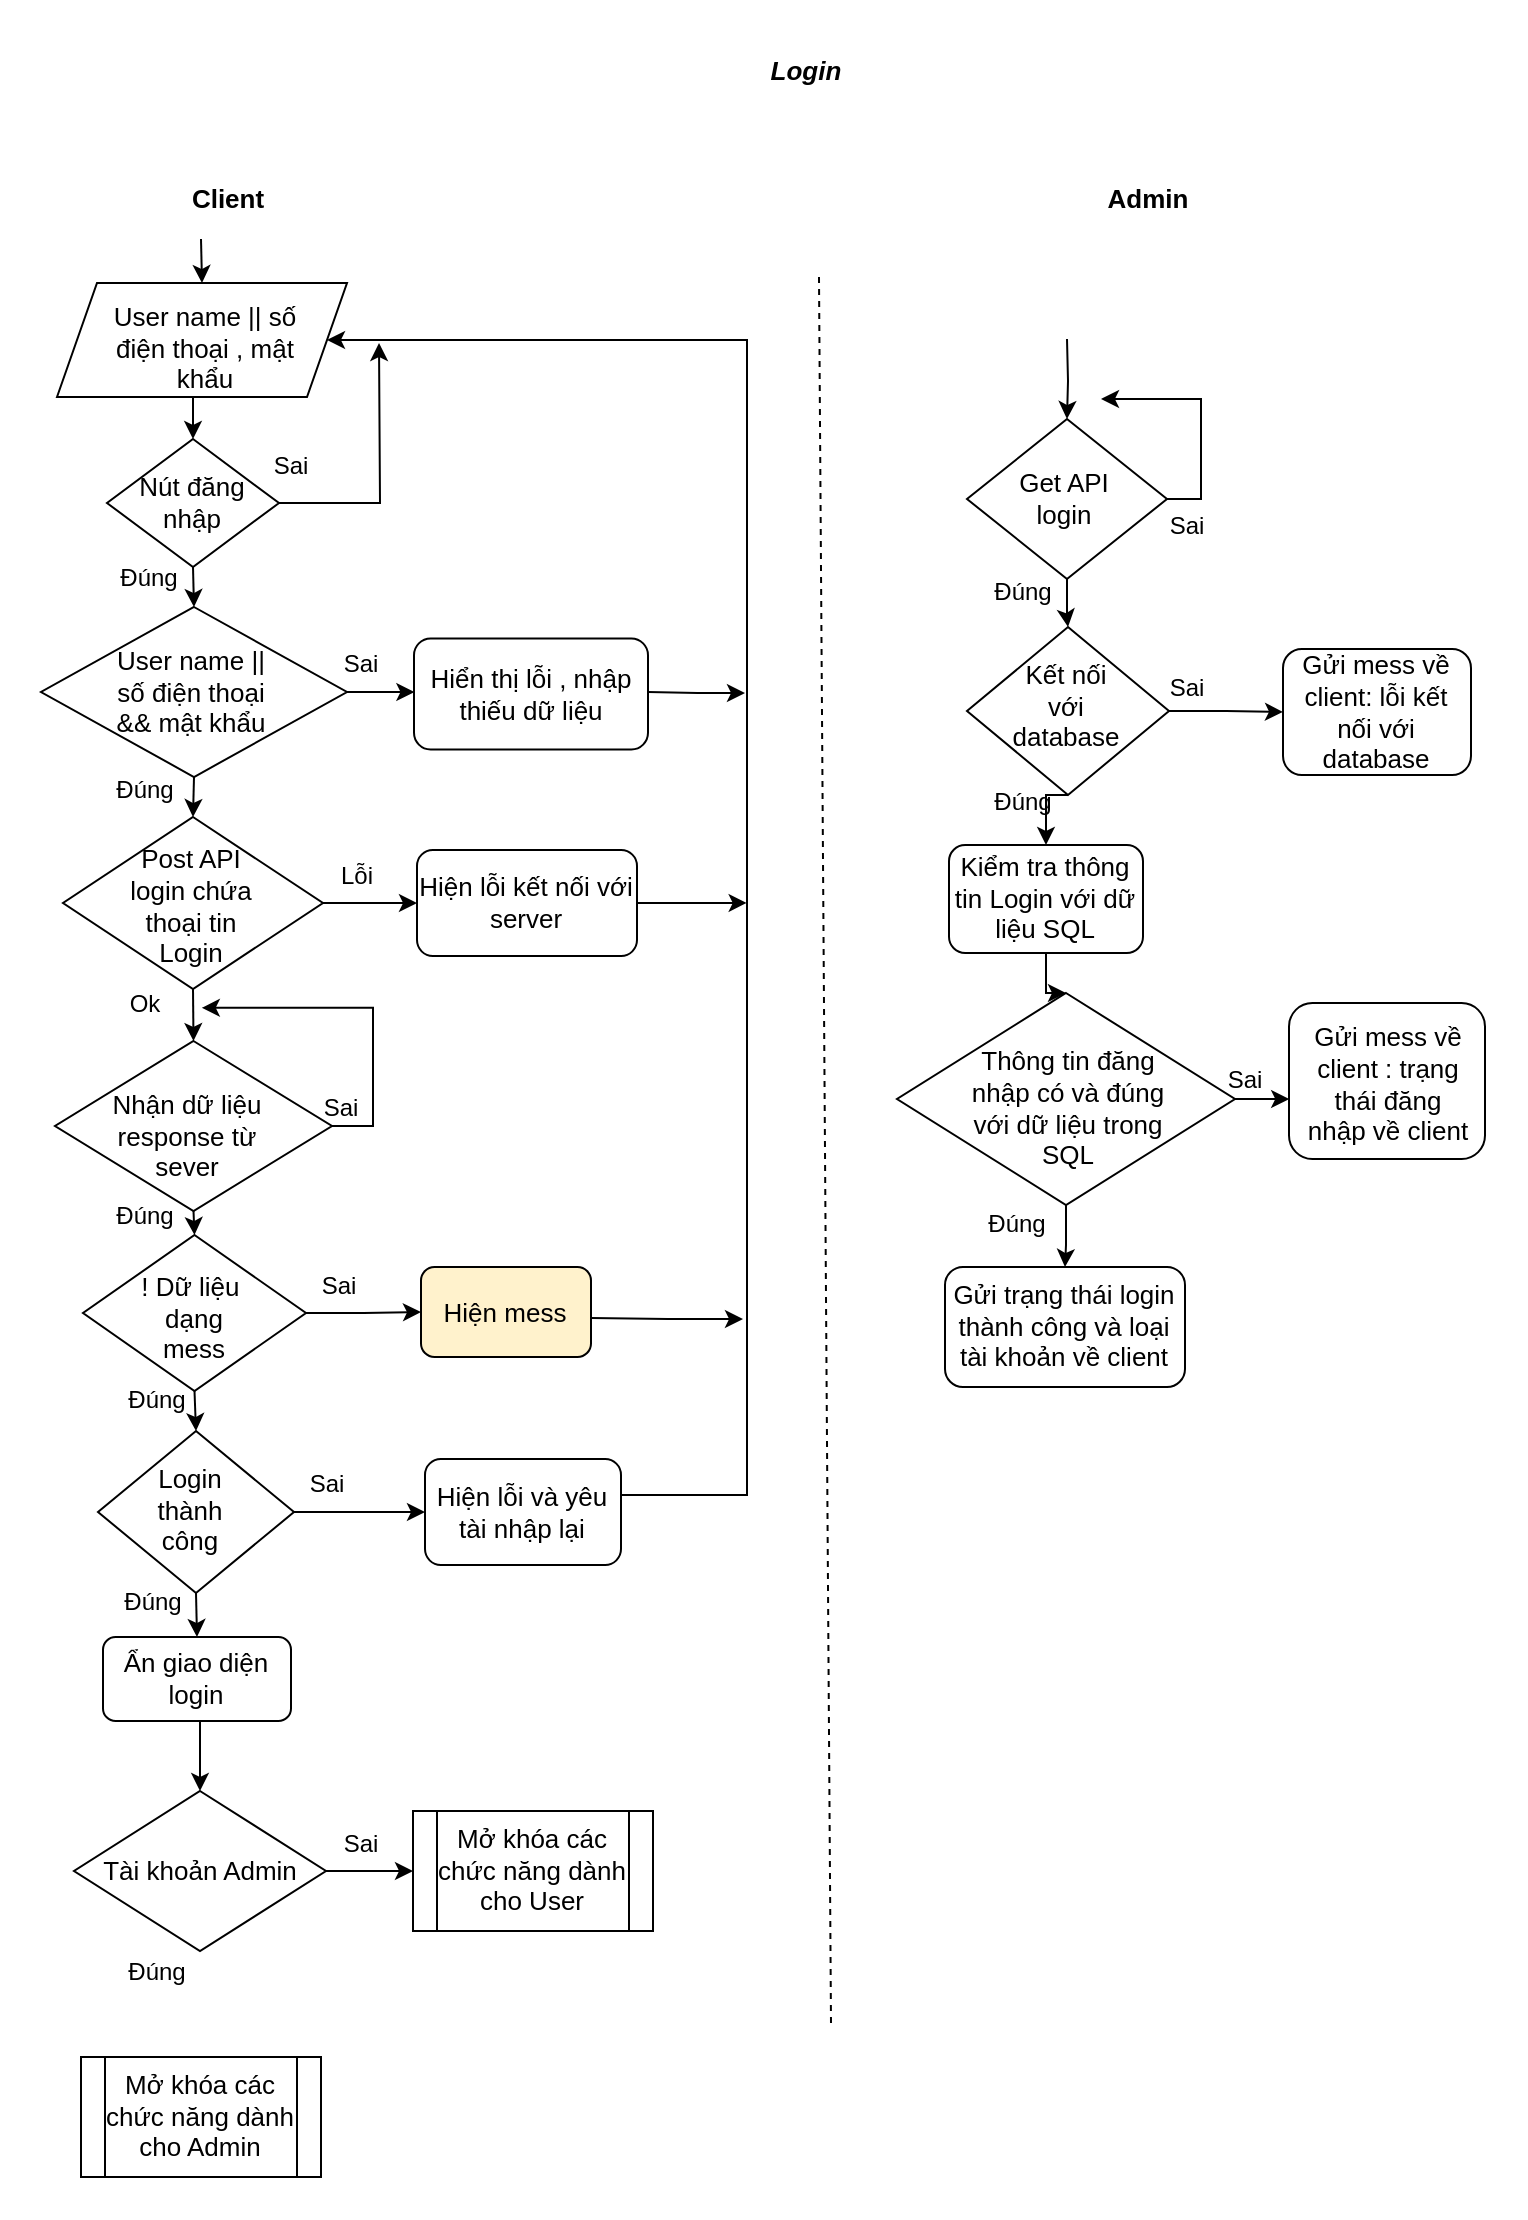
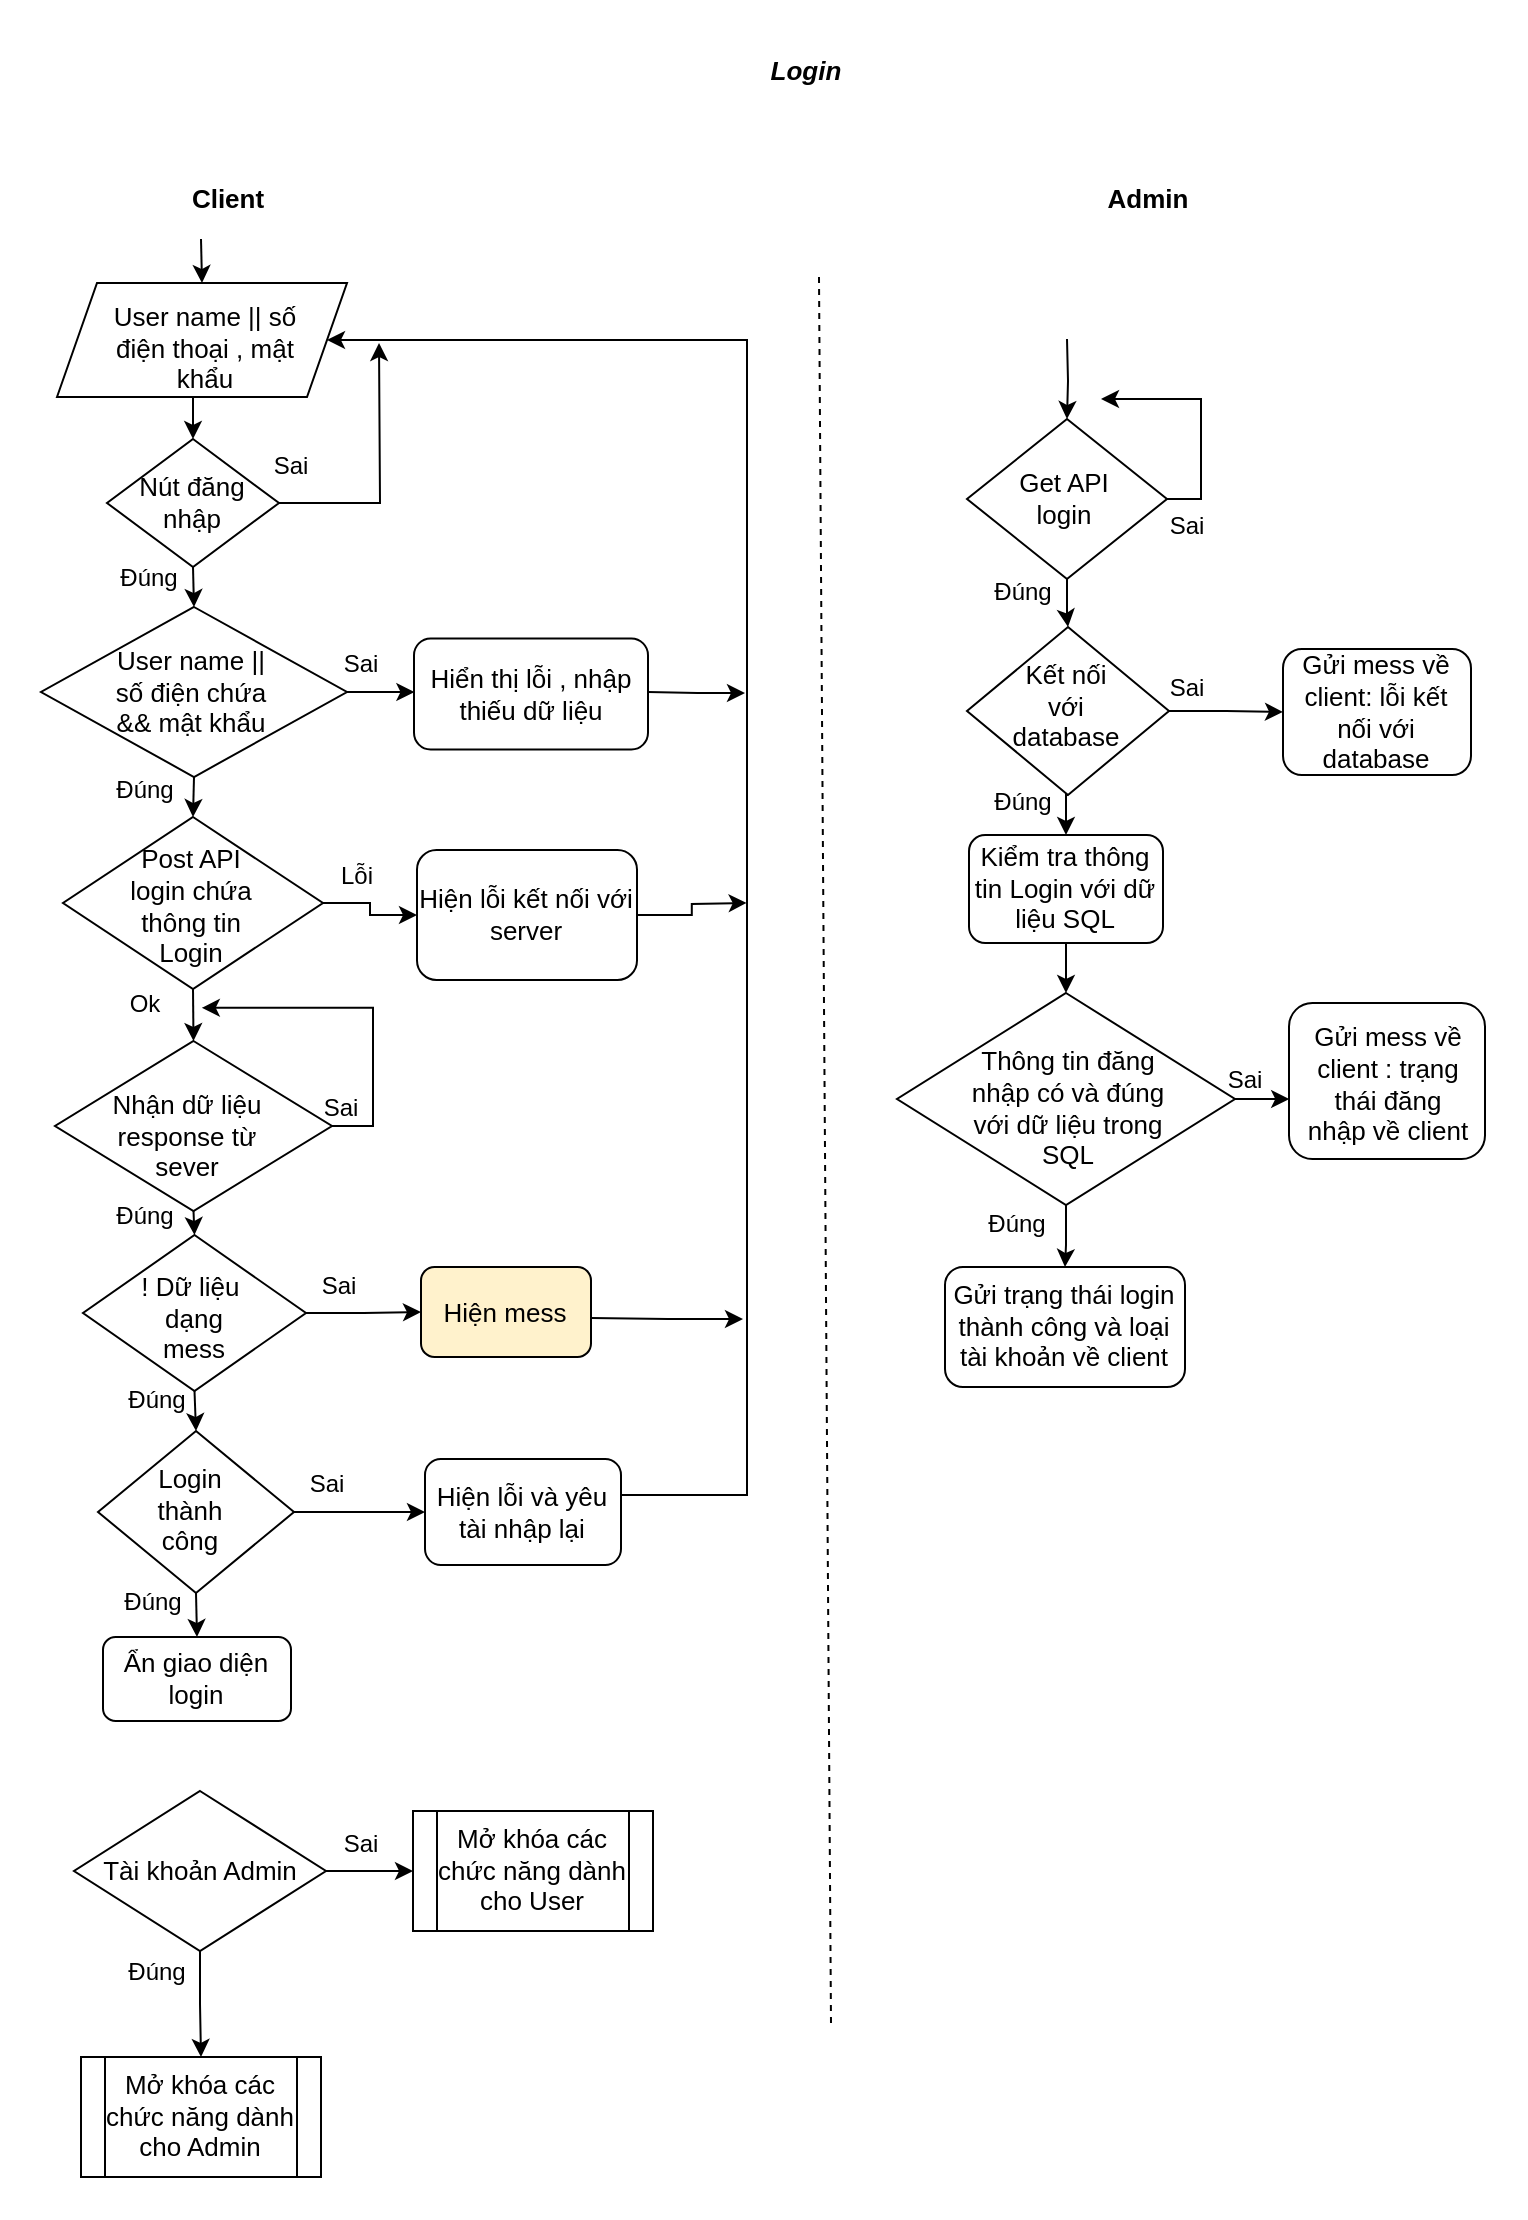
node "User name || số điện thoại && mật khẩu": label "User name || số điện thoại && mật khẩu" -> "User name || số điện chứa && mật khẩu"
node "Kiểm tra thông tin Login với dữ liệu SQL": moved (1046, 899) -> (1066, 889)
node "Hiện lỗi kết nối với server": size 220x106 -> 220x130
node "Post API login chứa thoại tin Login": label "Post API login chứa thoại tin Login" -> "Post API login chứa thông tin Login"
edge "Ẩn giao diện login" -> "Tài khoản Admin": removed
edge "Tài khoản Admin" -> "Mở khóa các chức năng dành cho Admin": added
